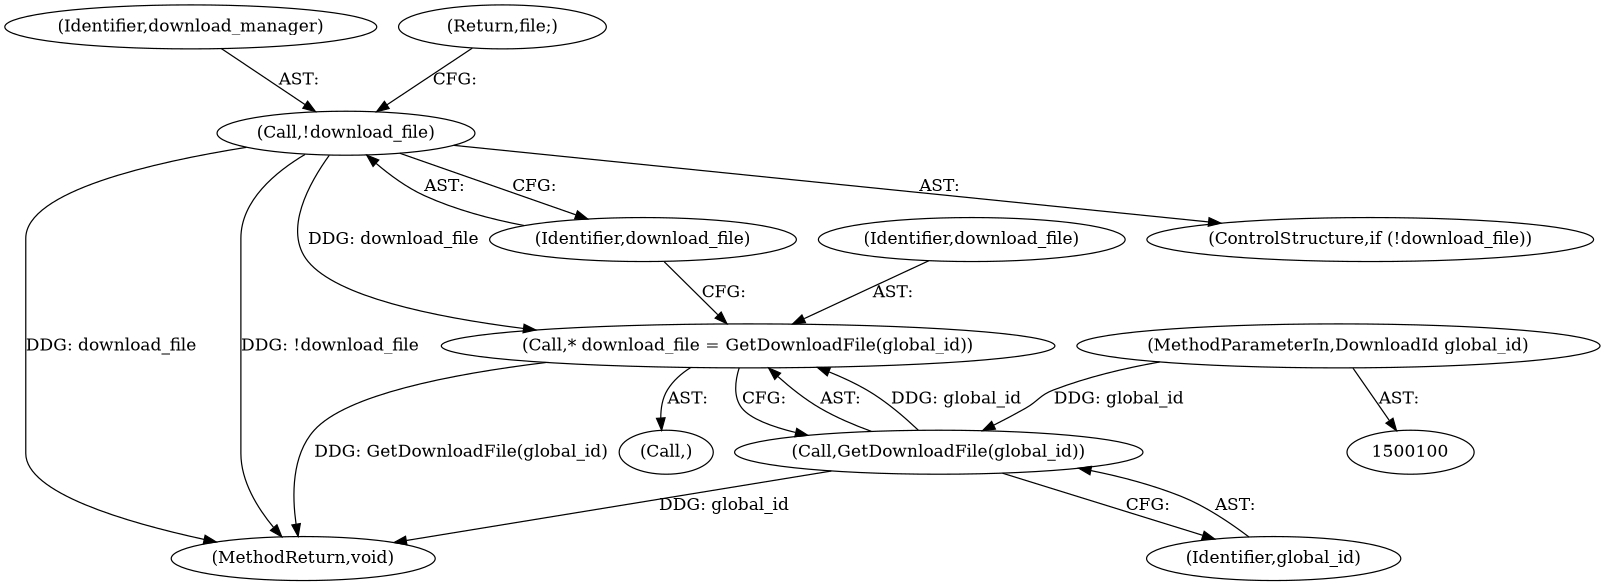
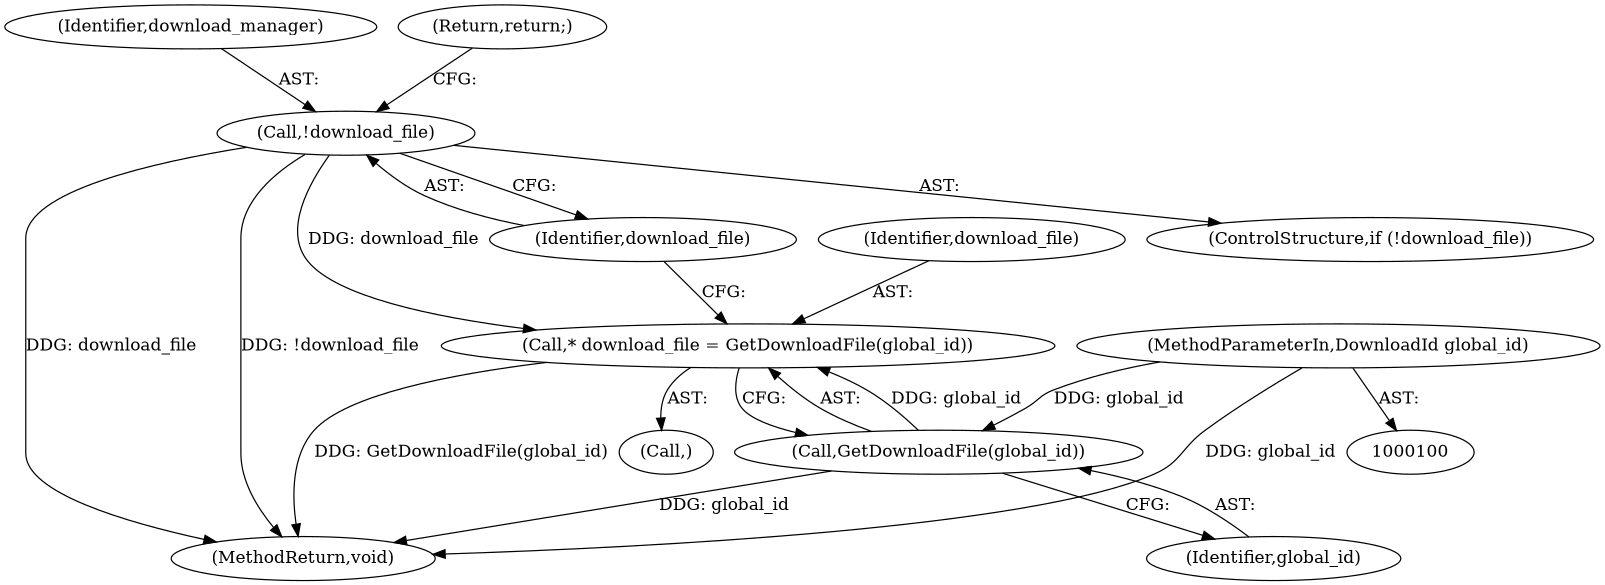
node "(Return,file;)": label "(Return,file;)" -> "(Return,return;)"
node "1500100": label "1500100" -> "1000100"
edge "(MethodParameterIn,DownloadId global_id)" -> "(MethodReturn,void)": added, label "DDG: global_id"
